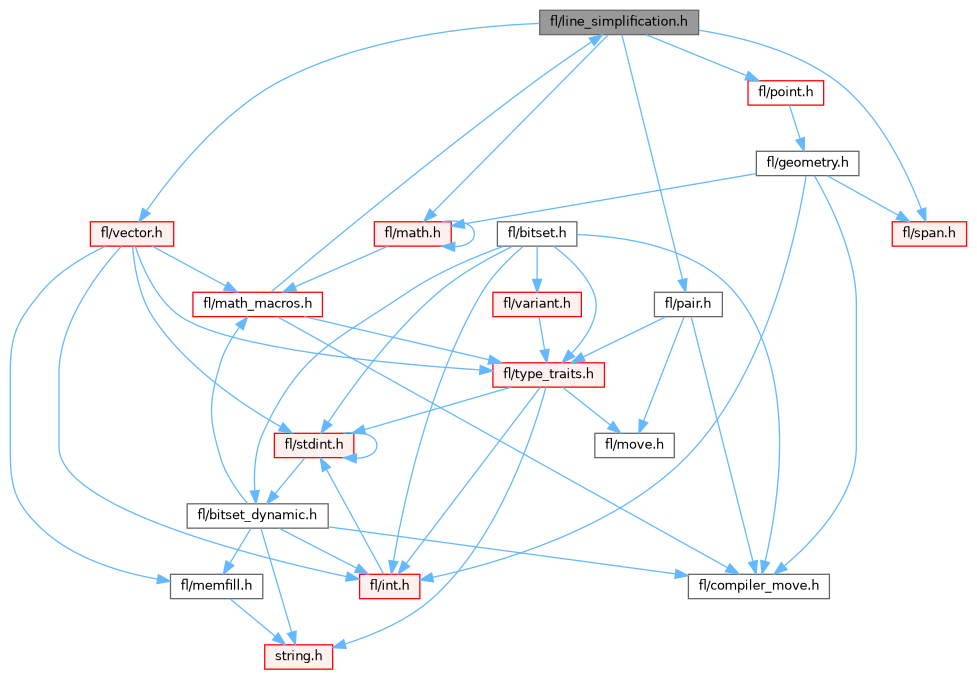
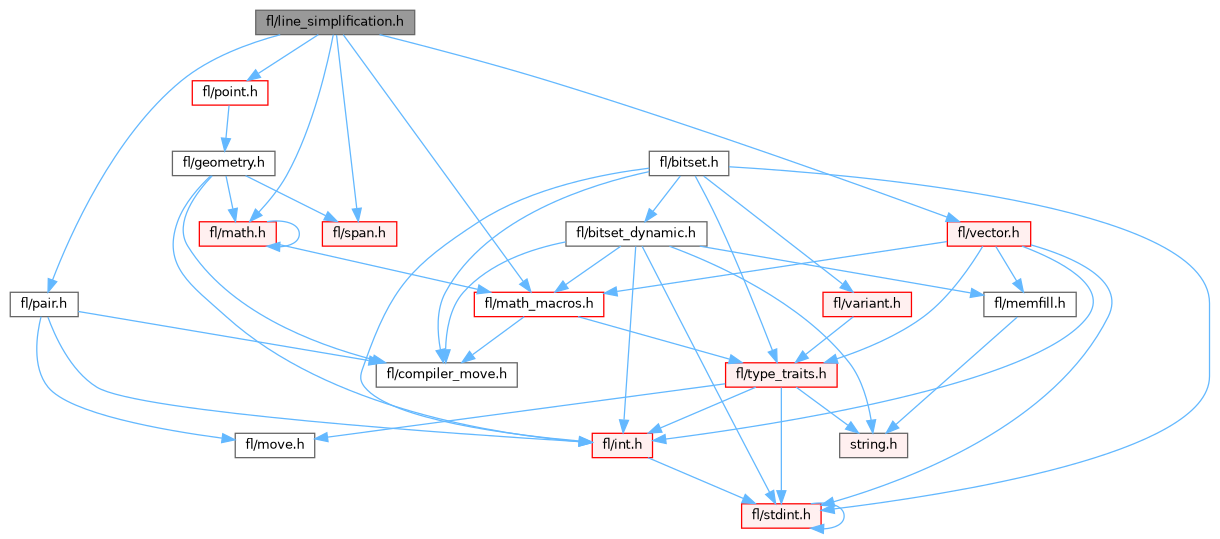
edge "fl/math_macros.h" -> "fl/line_simplification.h": reversed
edge "fl/pair.h" -> "fl/type_traits.h": now "fl/pair.h" -> "fl/int.h"
edge "fl/stdint.h" -> "fl/bitset_dynamic.h": reversed
node "string.h": color red -> grey40
